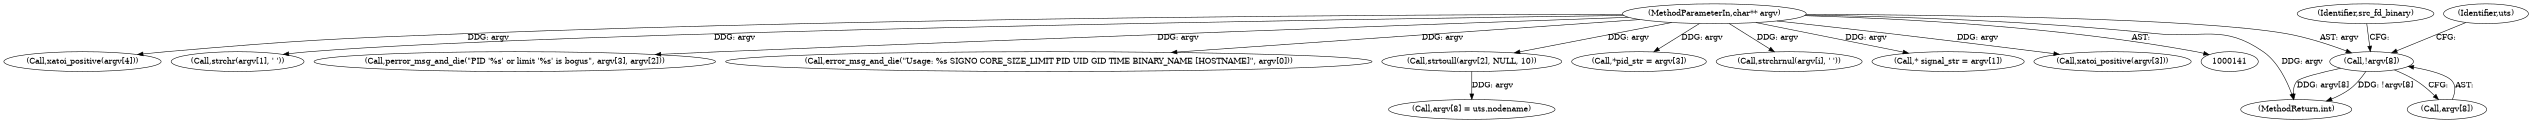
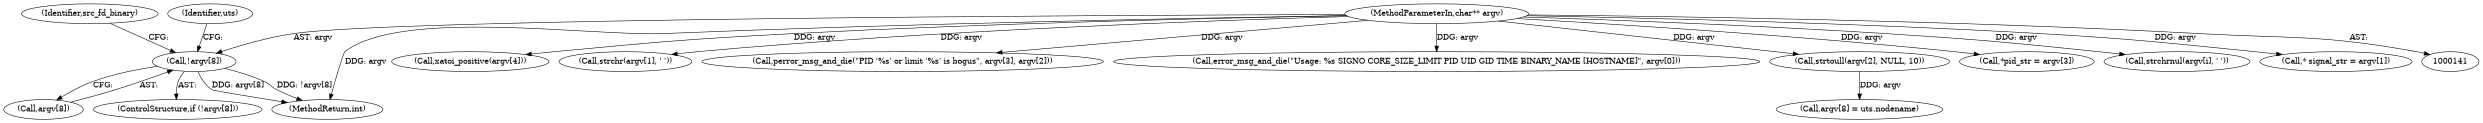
node "(Call,xatoi_positive(argv[3]))": removed
node "(ControlStructure,if (!argv[8]))": added
